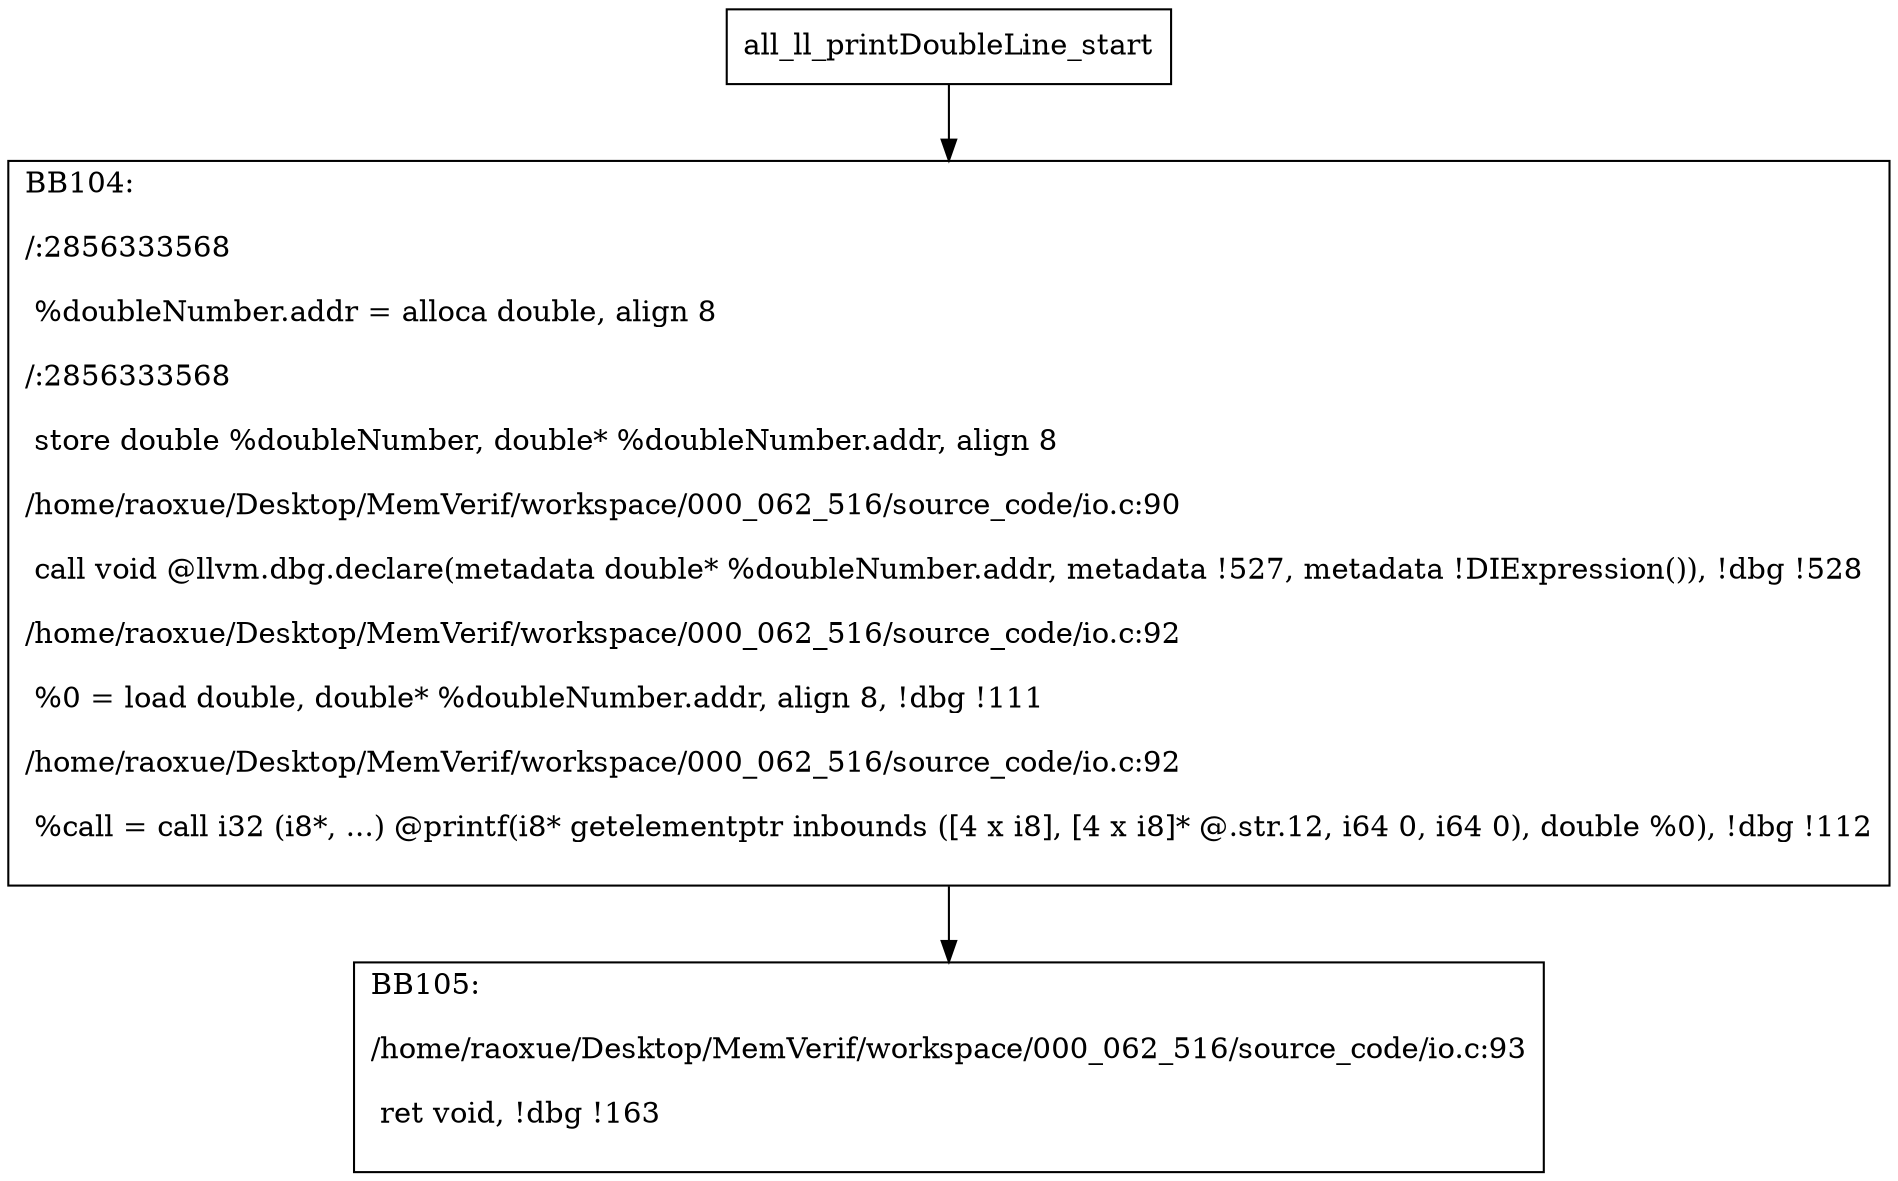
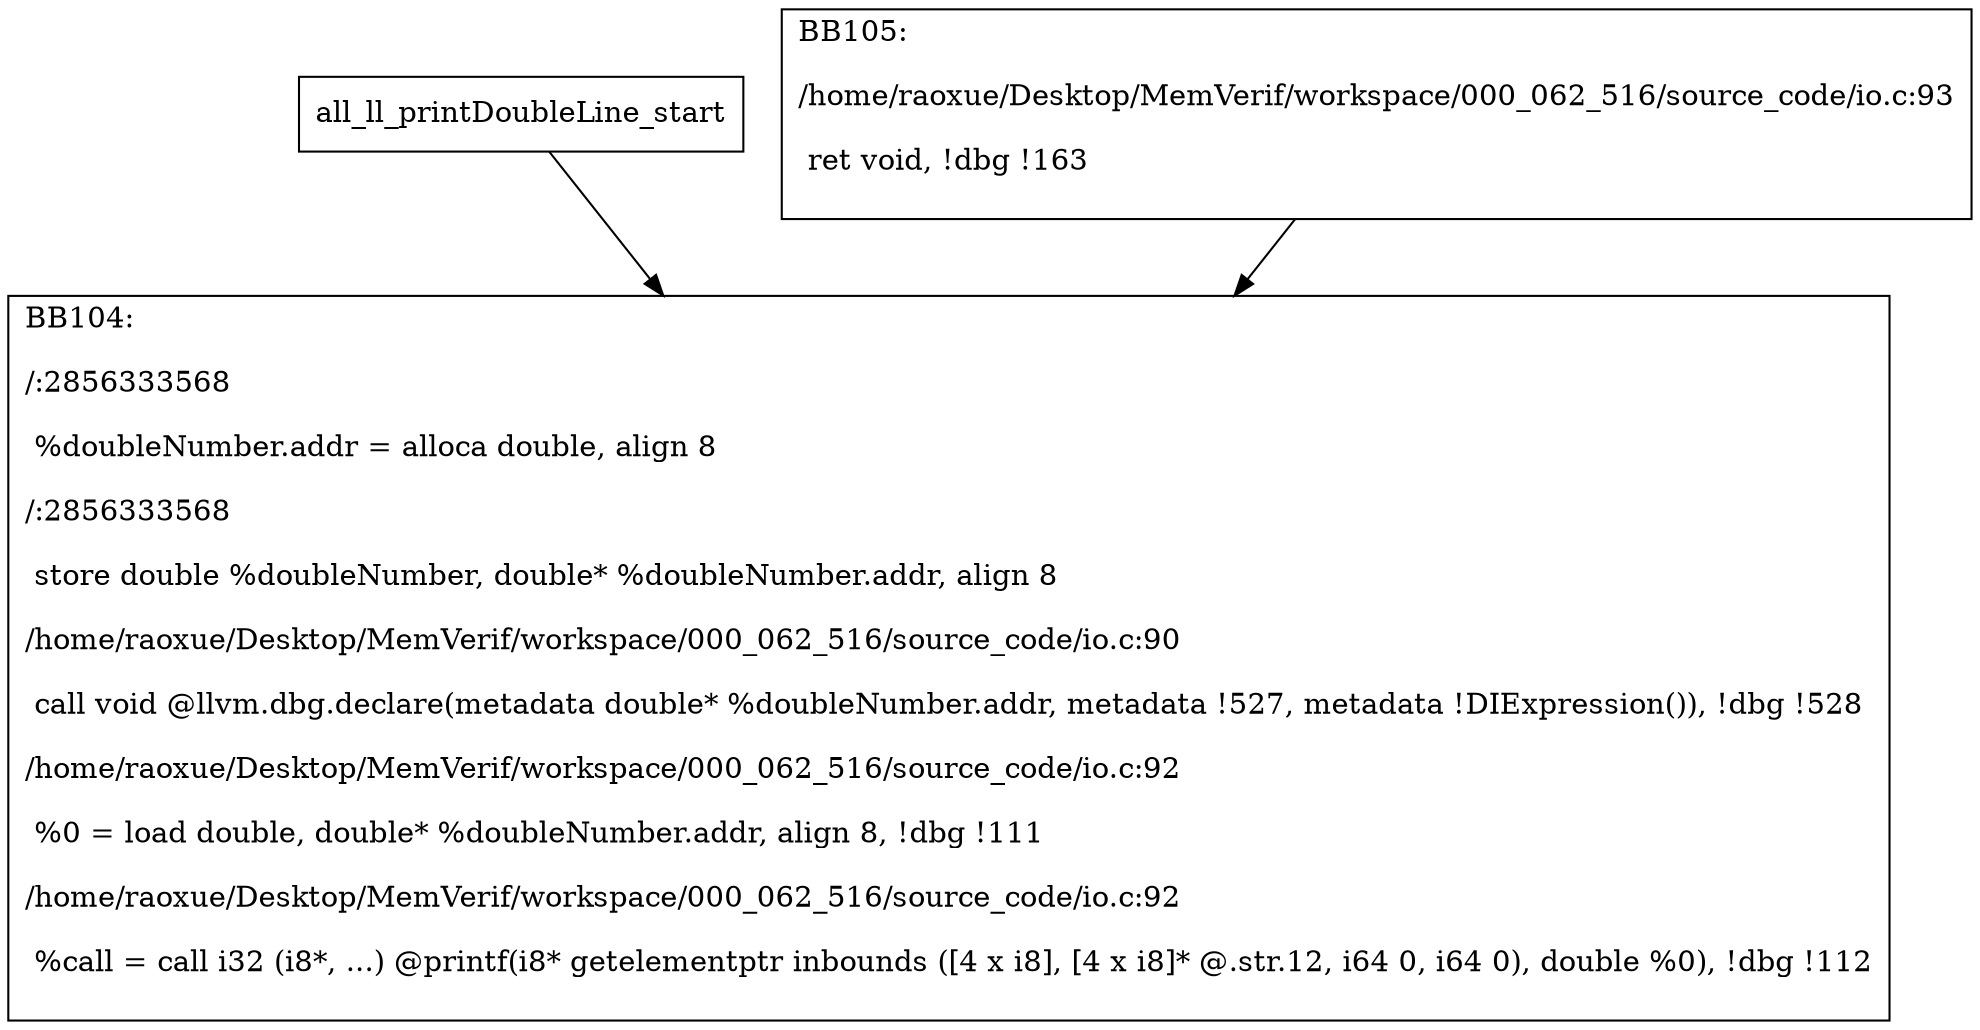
edge "BB104:" -> "BB105:": reversed
